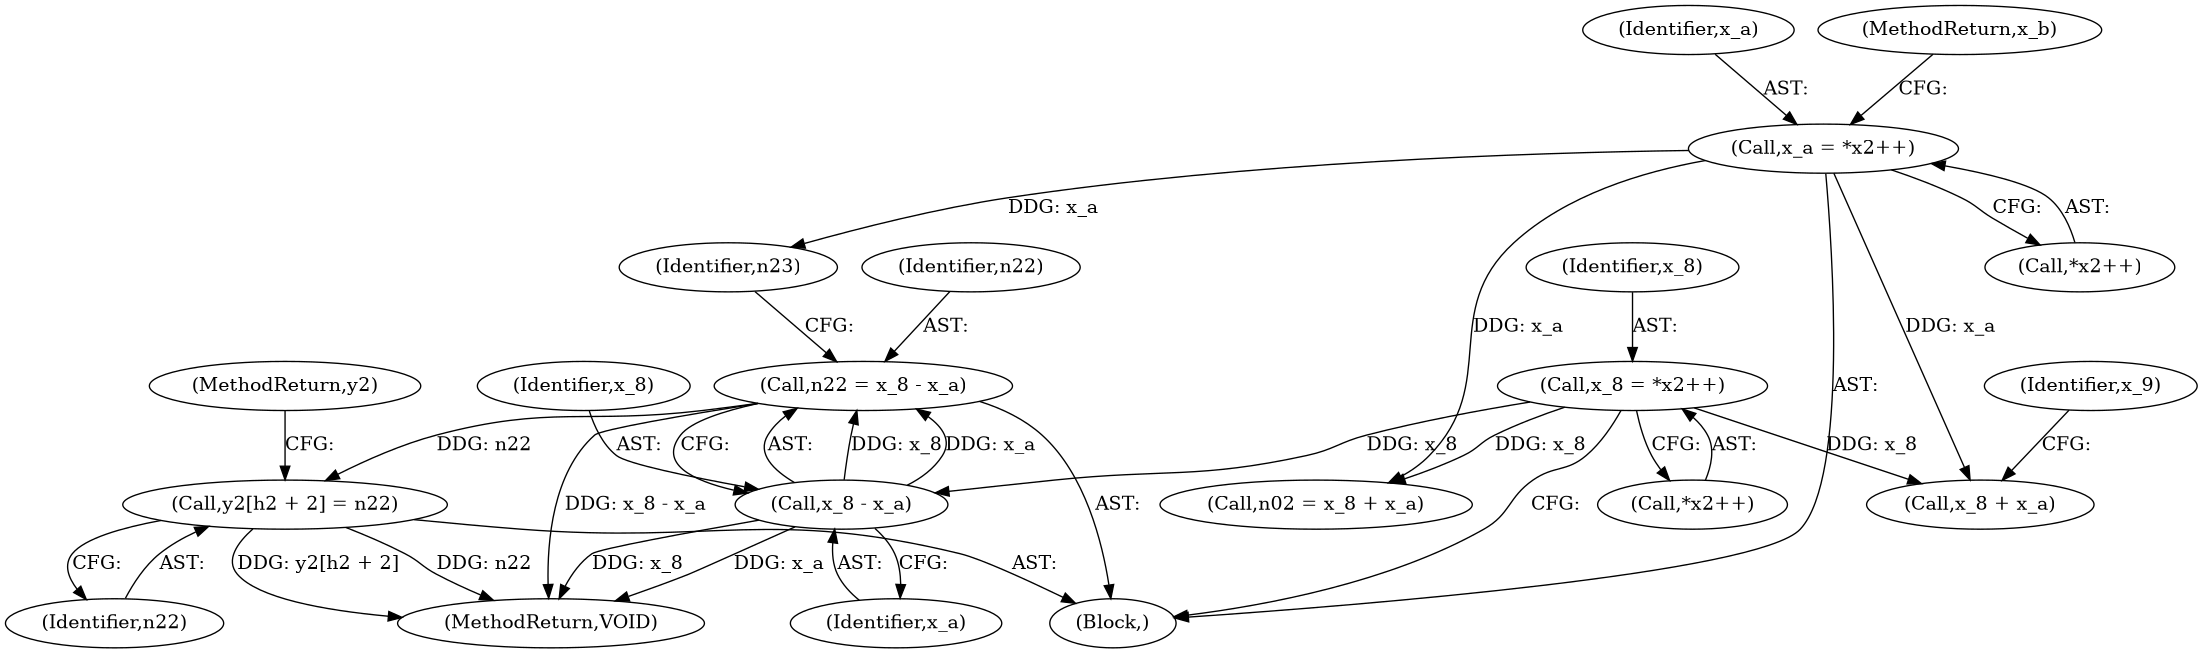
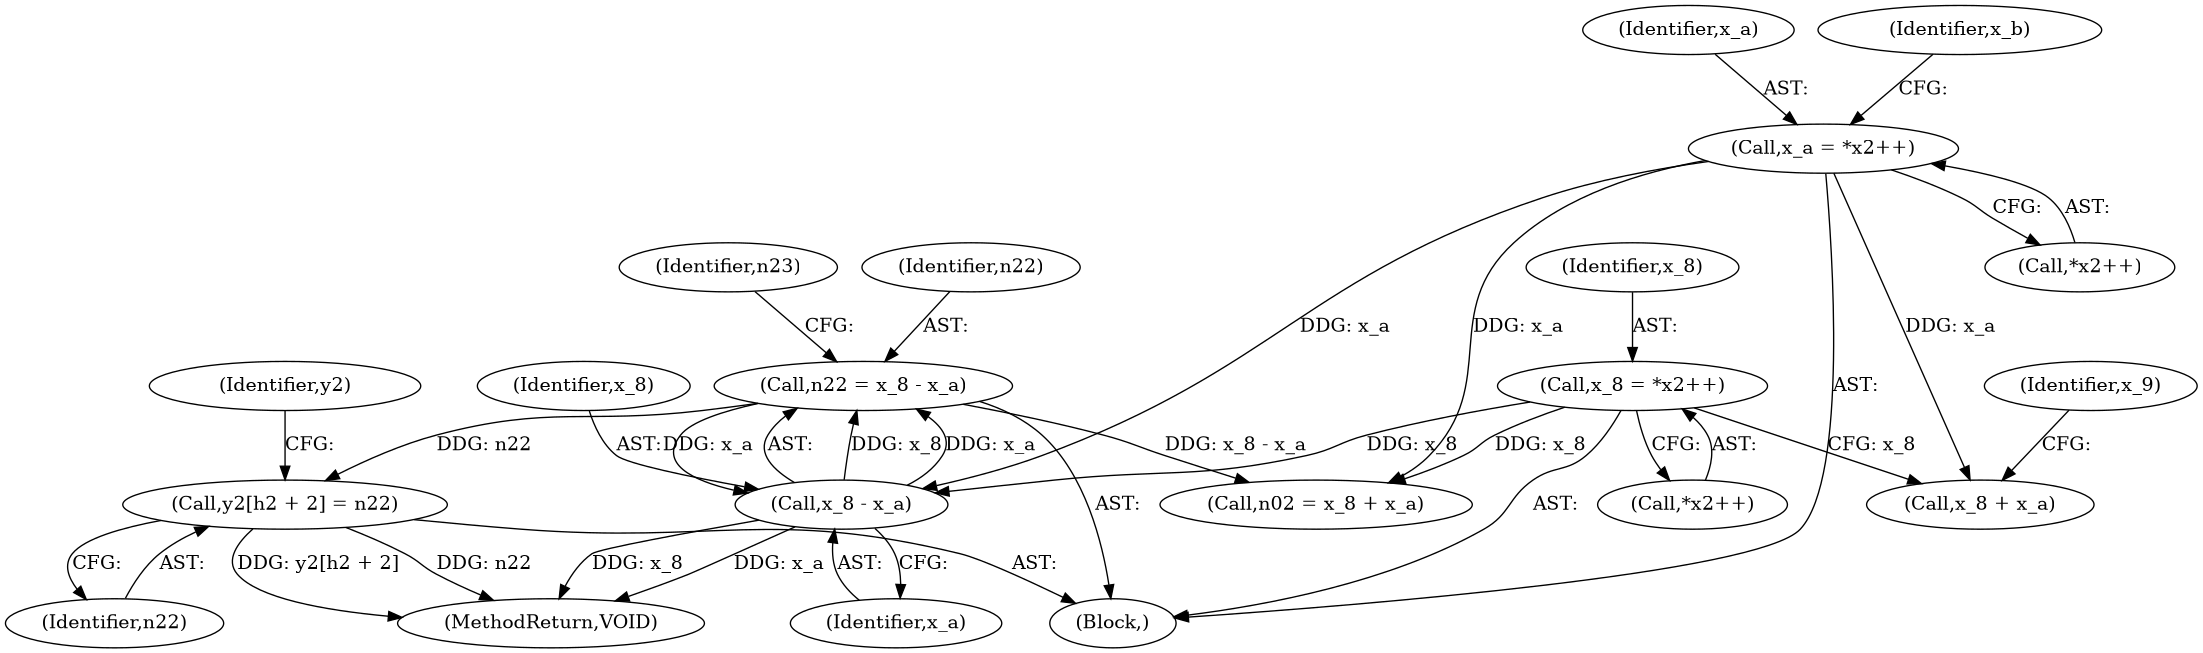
node "(MethodReturn,x_b)": label "(MethodReturn,x_b)" -> "(Identifier,x_b)"
edge "(Call,x_a = *x2++)" -> "(Identifier,n23)": now "(Call,x_a = *x2++)" -> "(Call,x_8 - x_a)"
node "(MethodReturn,y2)": label "(MethodReturn,y2)" -> "(Identifier,y2)"
edge "(Call,n22 = x_8 - x_a)" -> "(MethodReturn,VOID)": now "(Call,n22 = x_8 - x_a)" -> "(Call,n02 = x_8 + x_a)"
edge "(Call,n22 = x_8 - x_a)" -> "(Call,x_8 - x_a)": label "CFG: " -> "DDG: x_a"
edge "(Call,x_8 = *x2++)" -> "(Call,x_8 + x_a)": label "DDG: x_8" -> "CFG: x_8"
edge "(Call,x_8 = *x2++)" -> "(Block,)": label "CFG: " -> "AST: "
